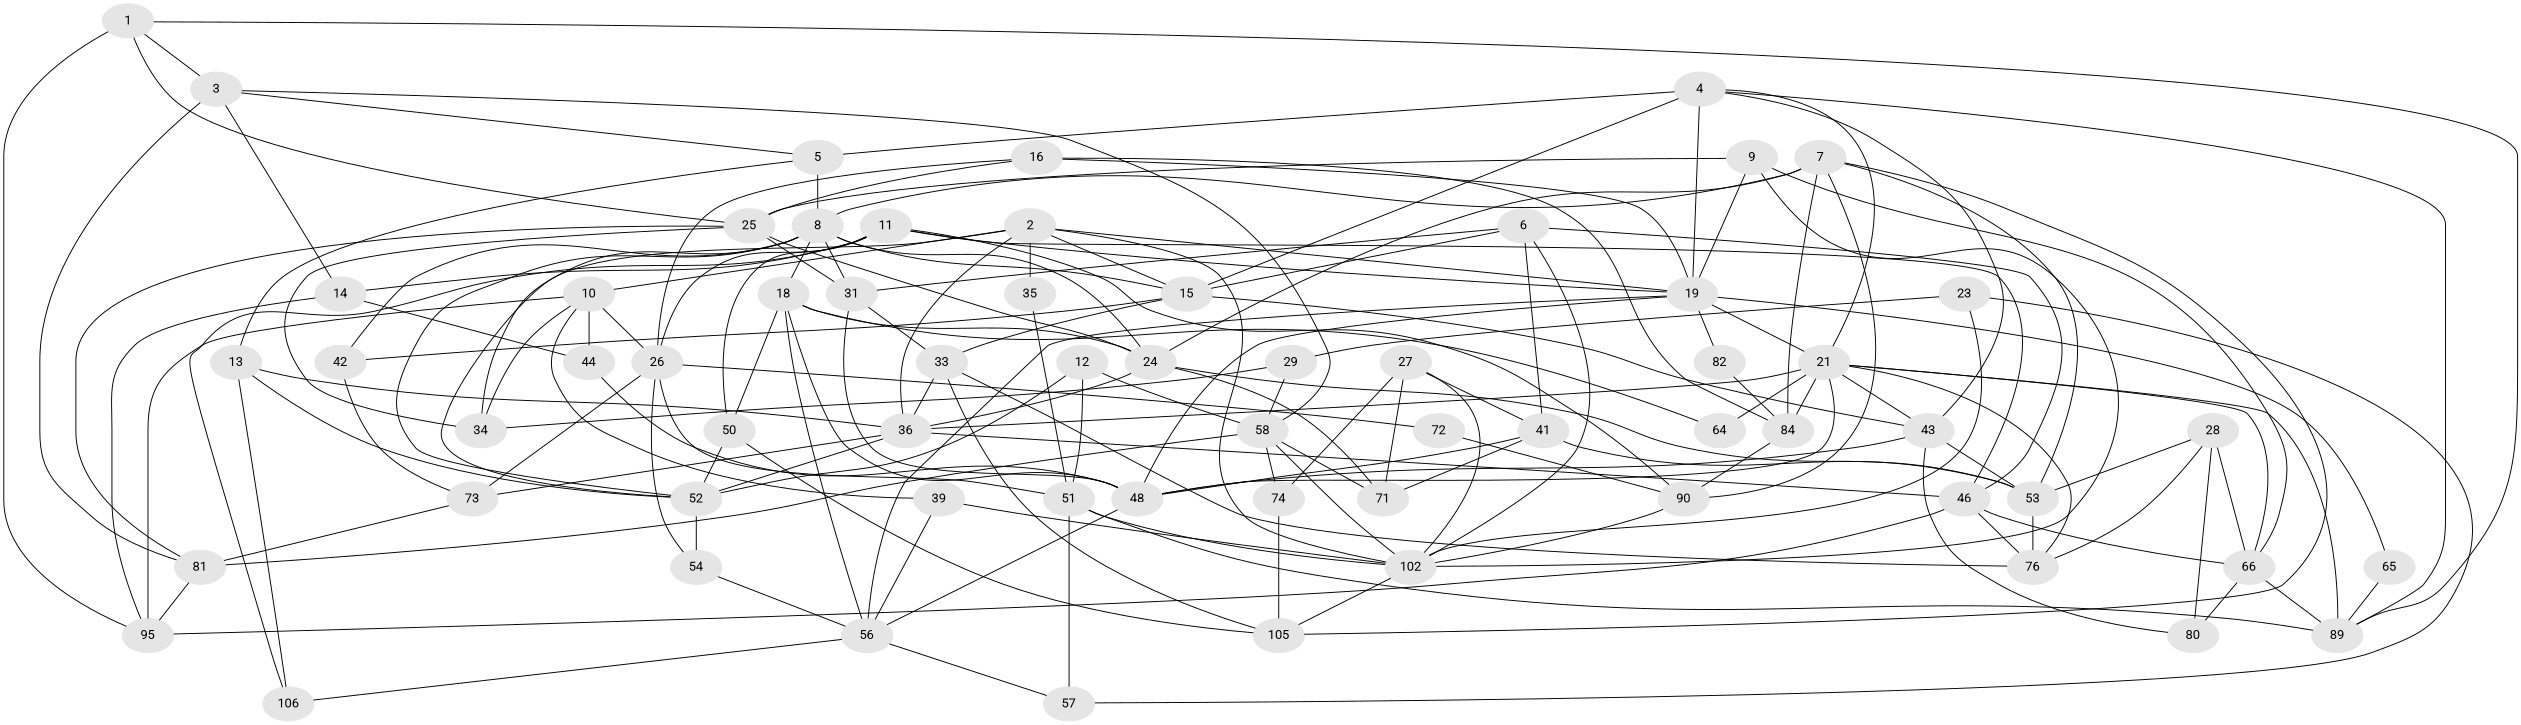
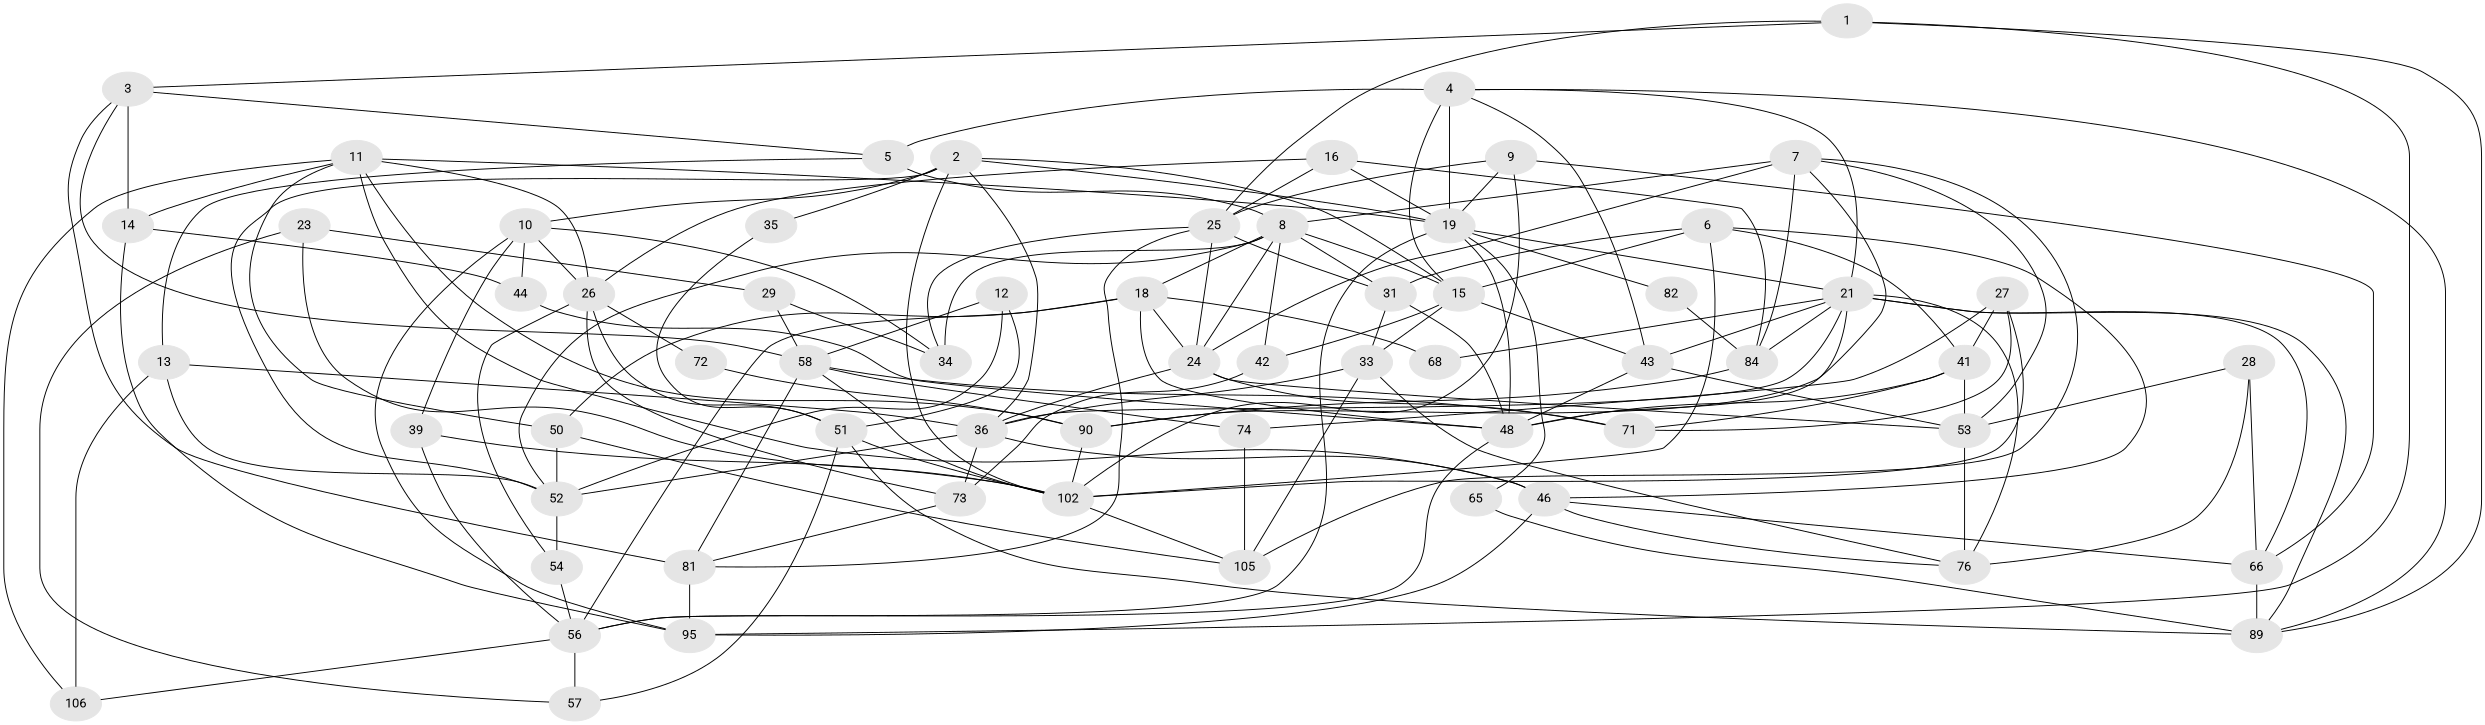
node "64": label "64" -> "68"
node "80": removed
